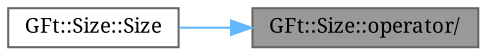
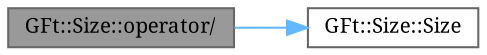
edge "GFt::Size::Size" -> "GFt::Size::operator/": reversed
